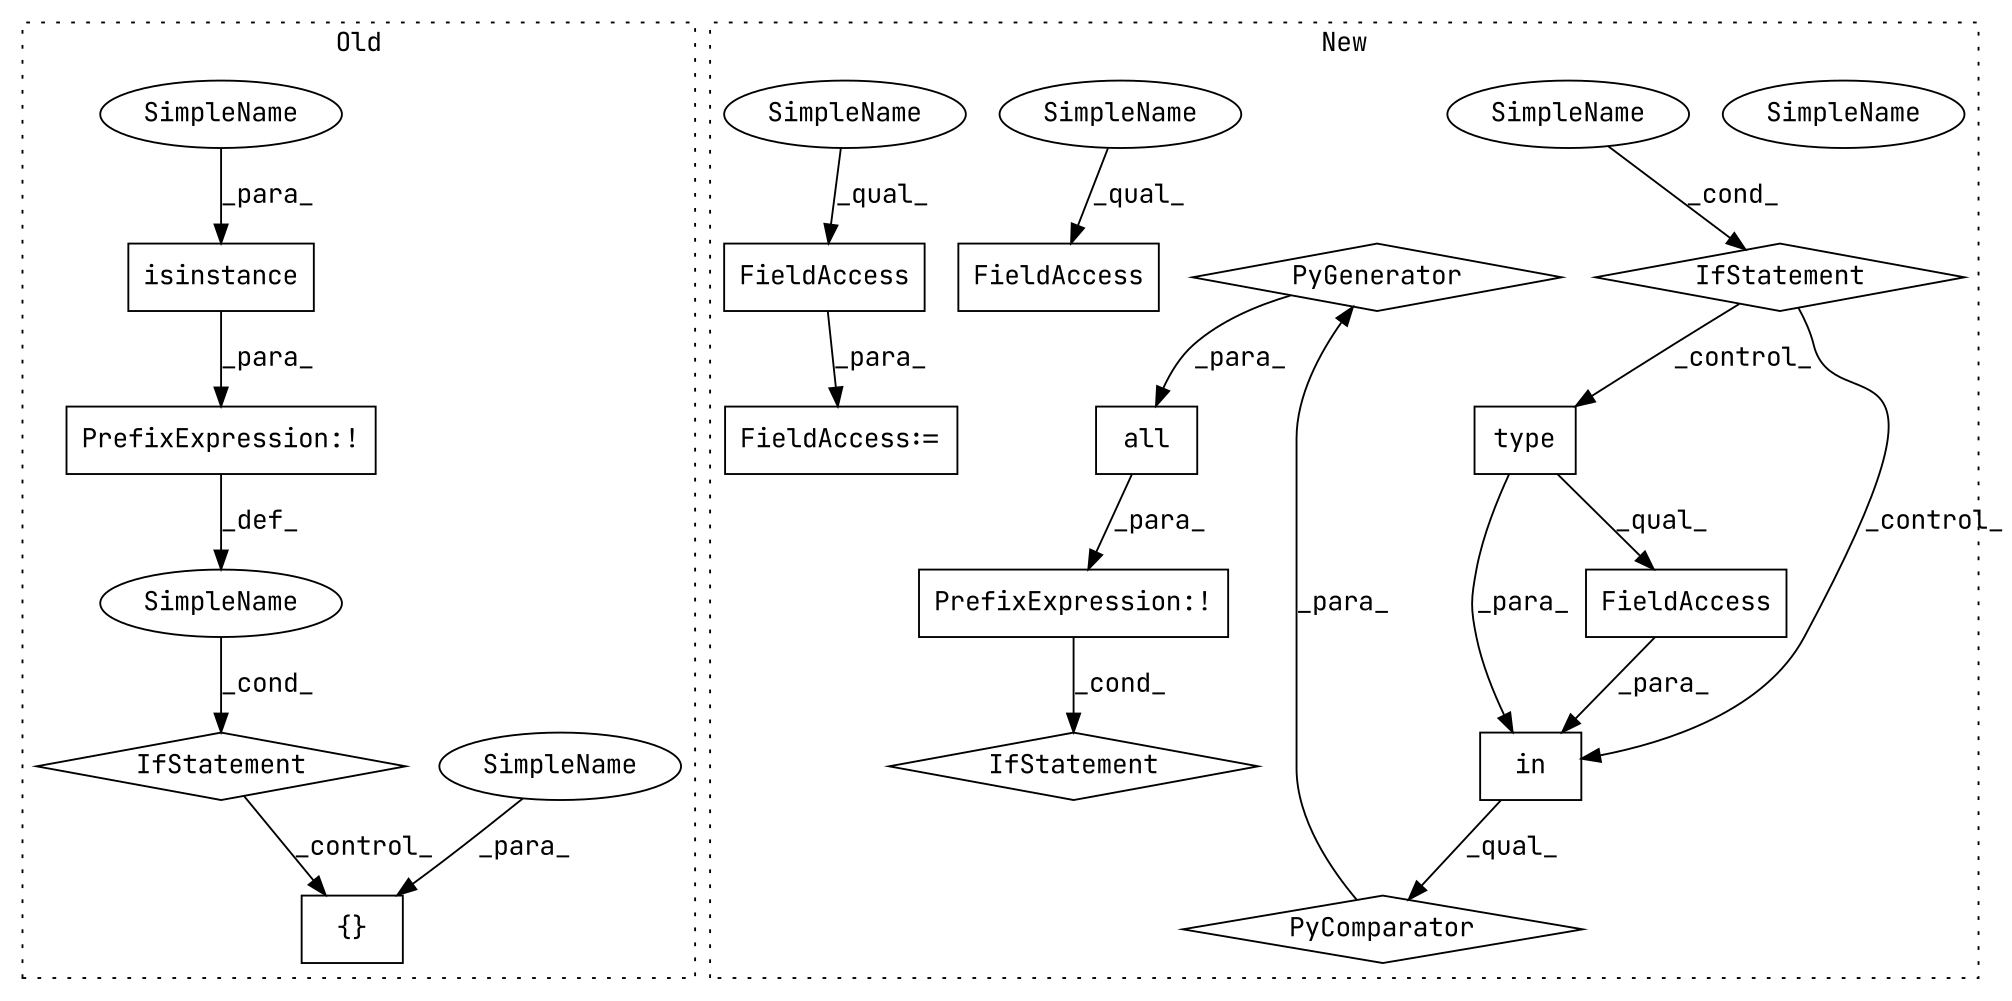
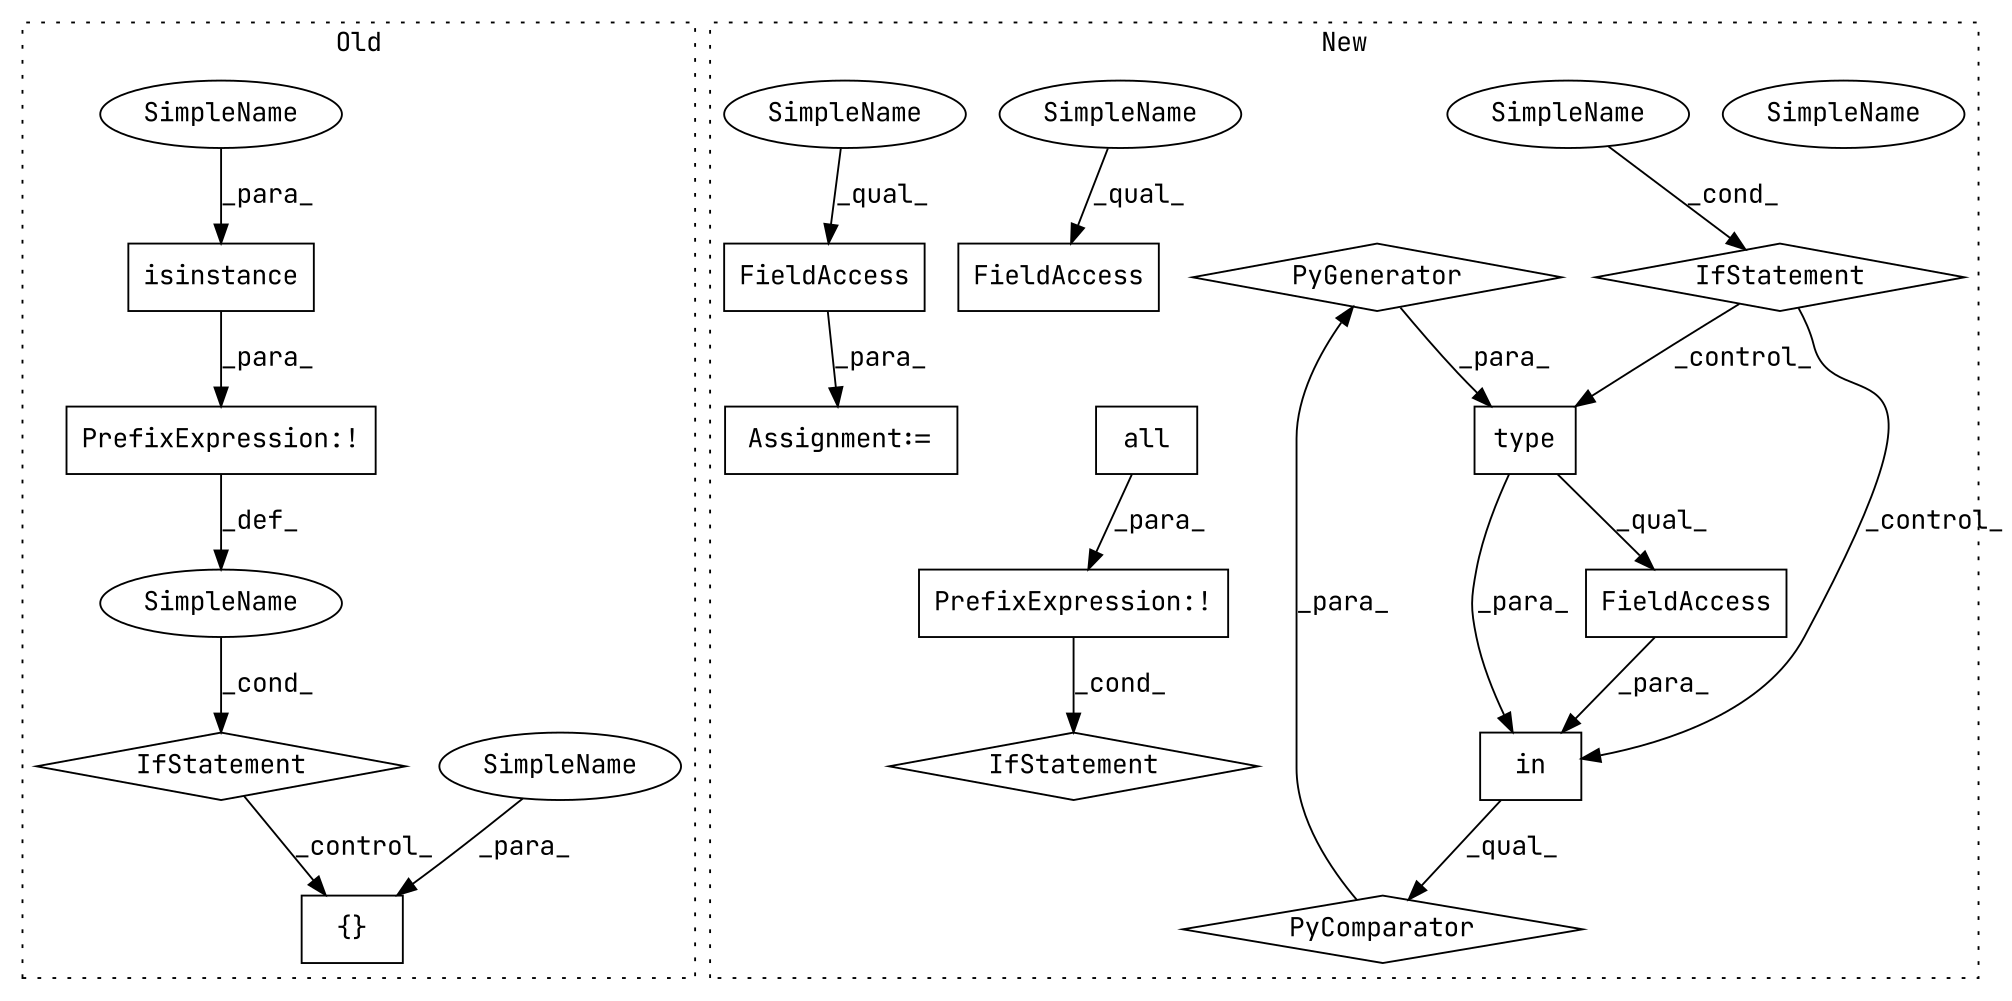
edge "PyGenerator" -> "all": now "PyGenerator" -> "type"
node "FieldAccess:=": label "FieldAccess:=" -> "Assignment:="
